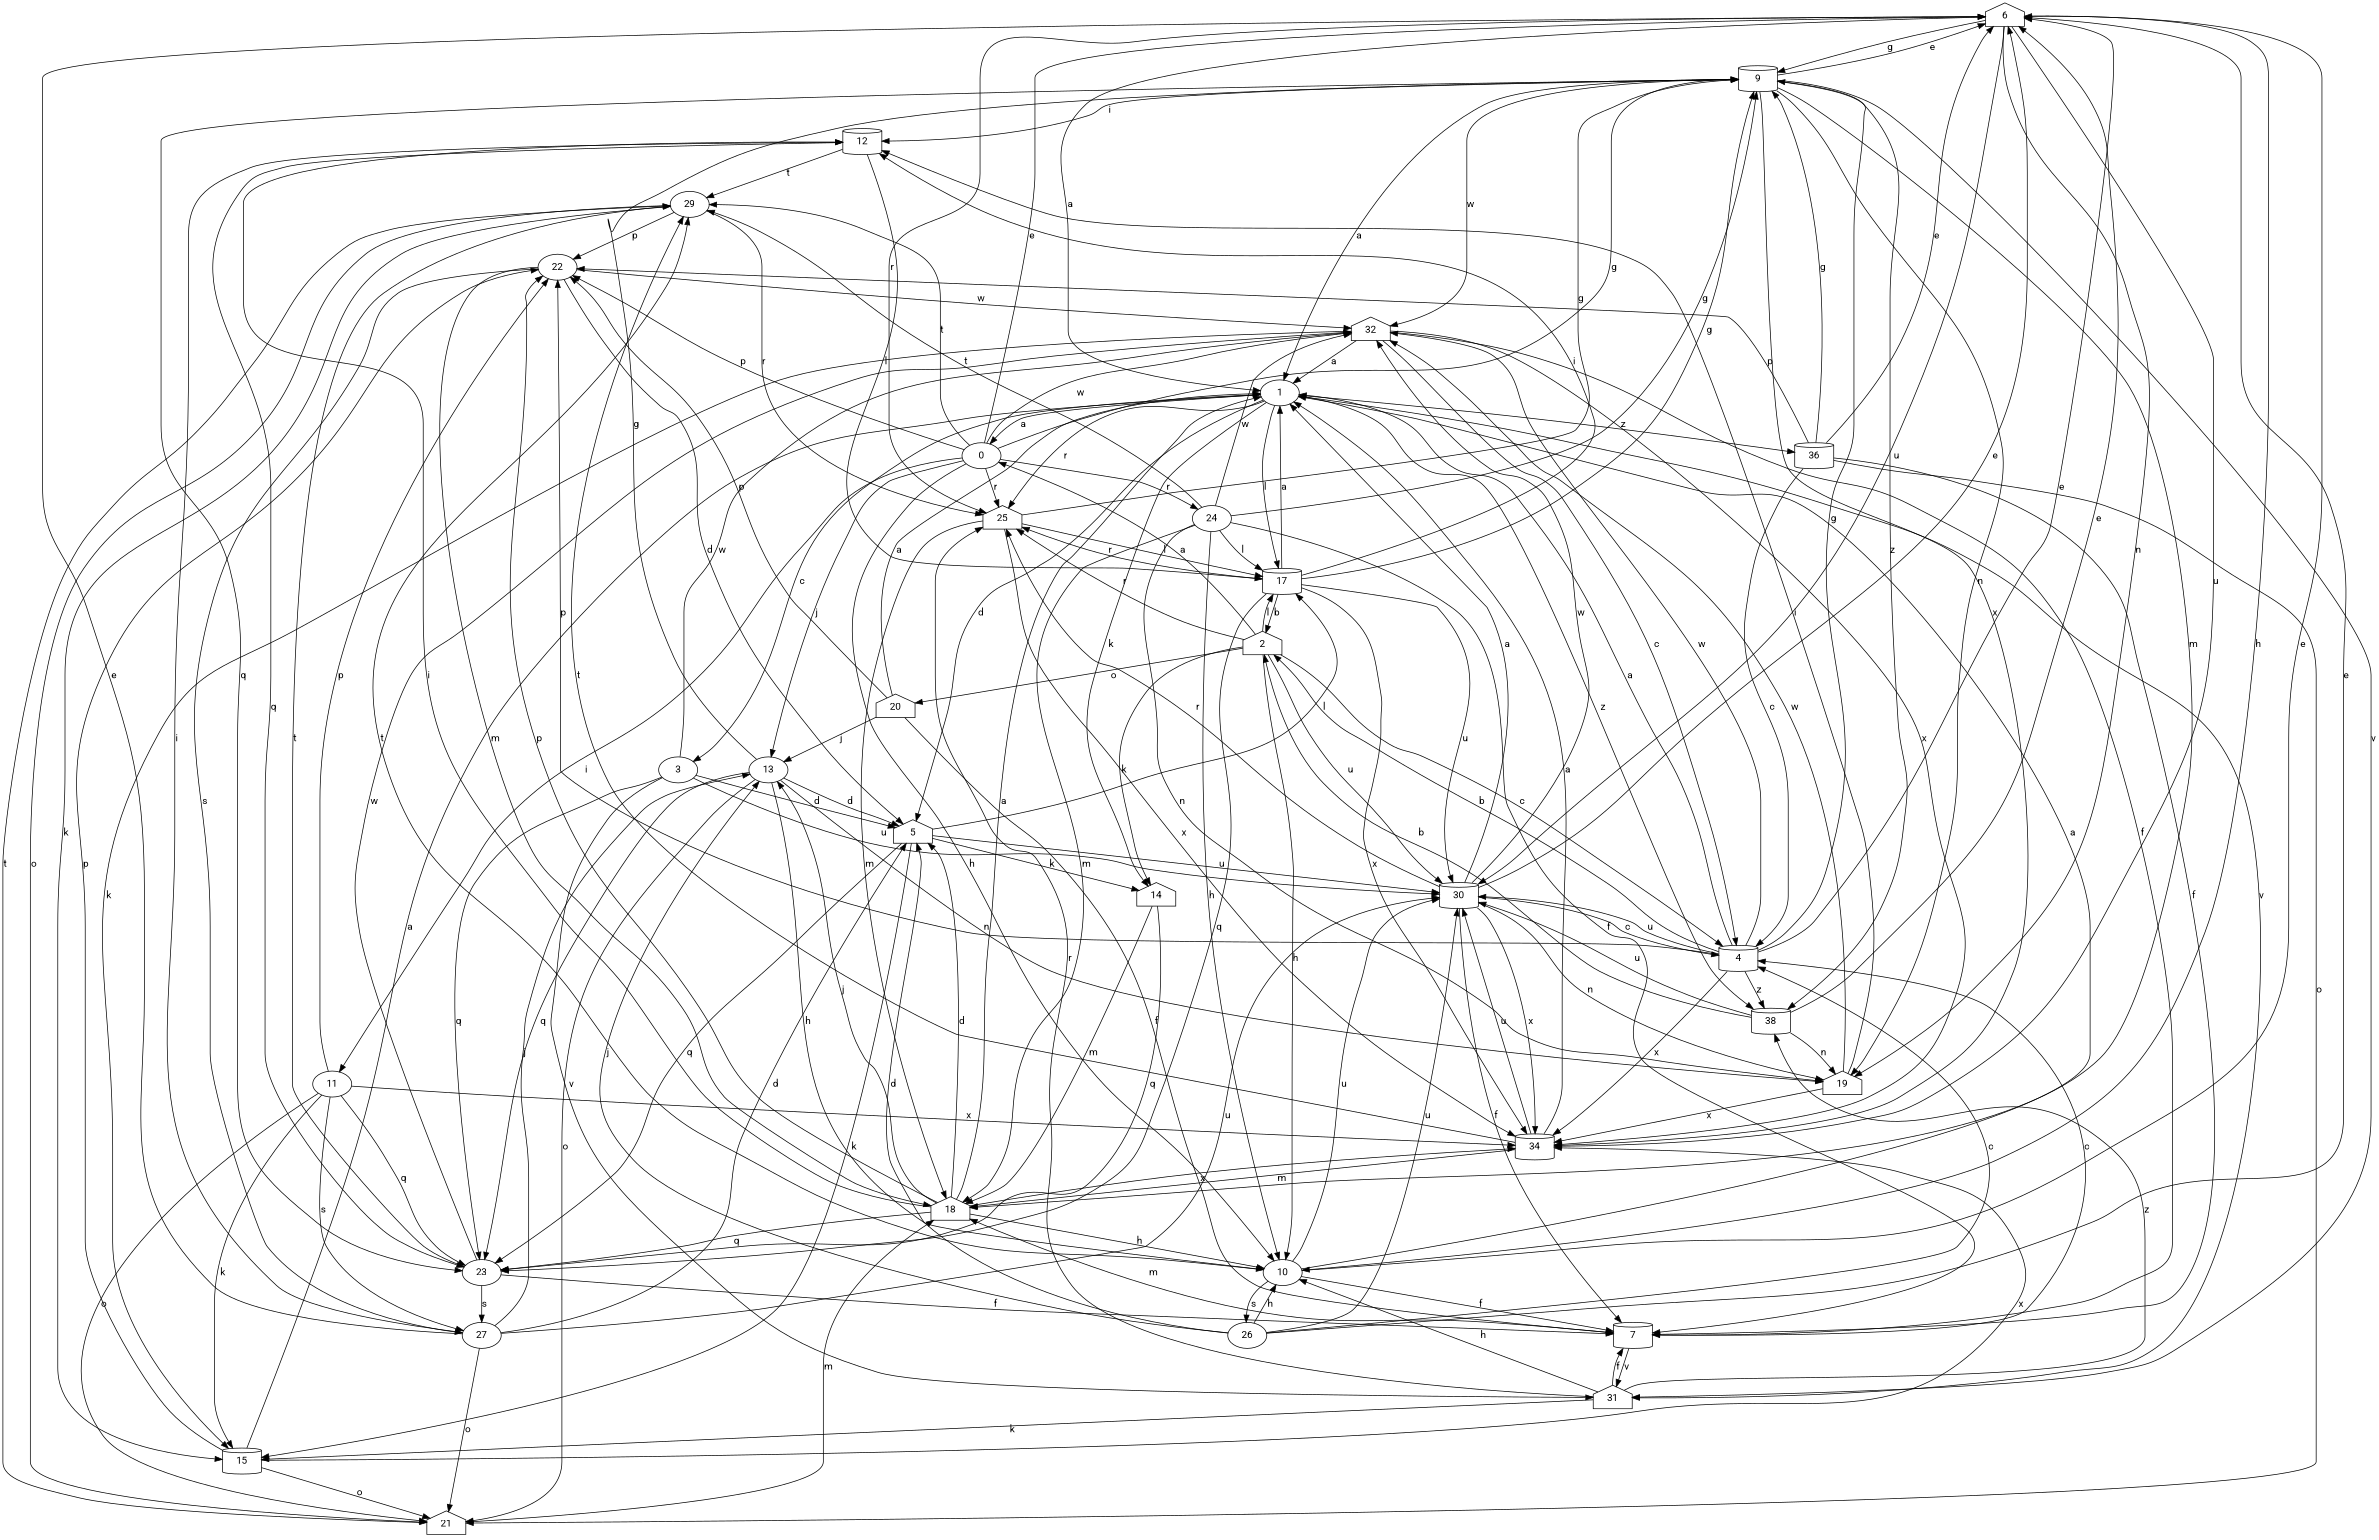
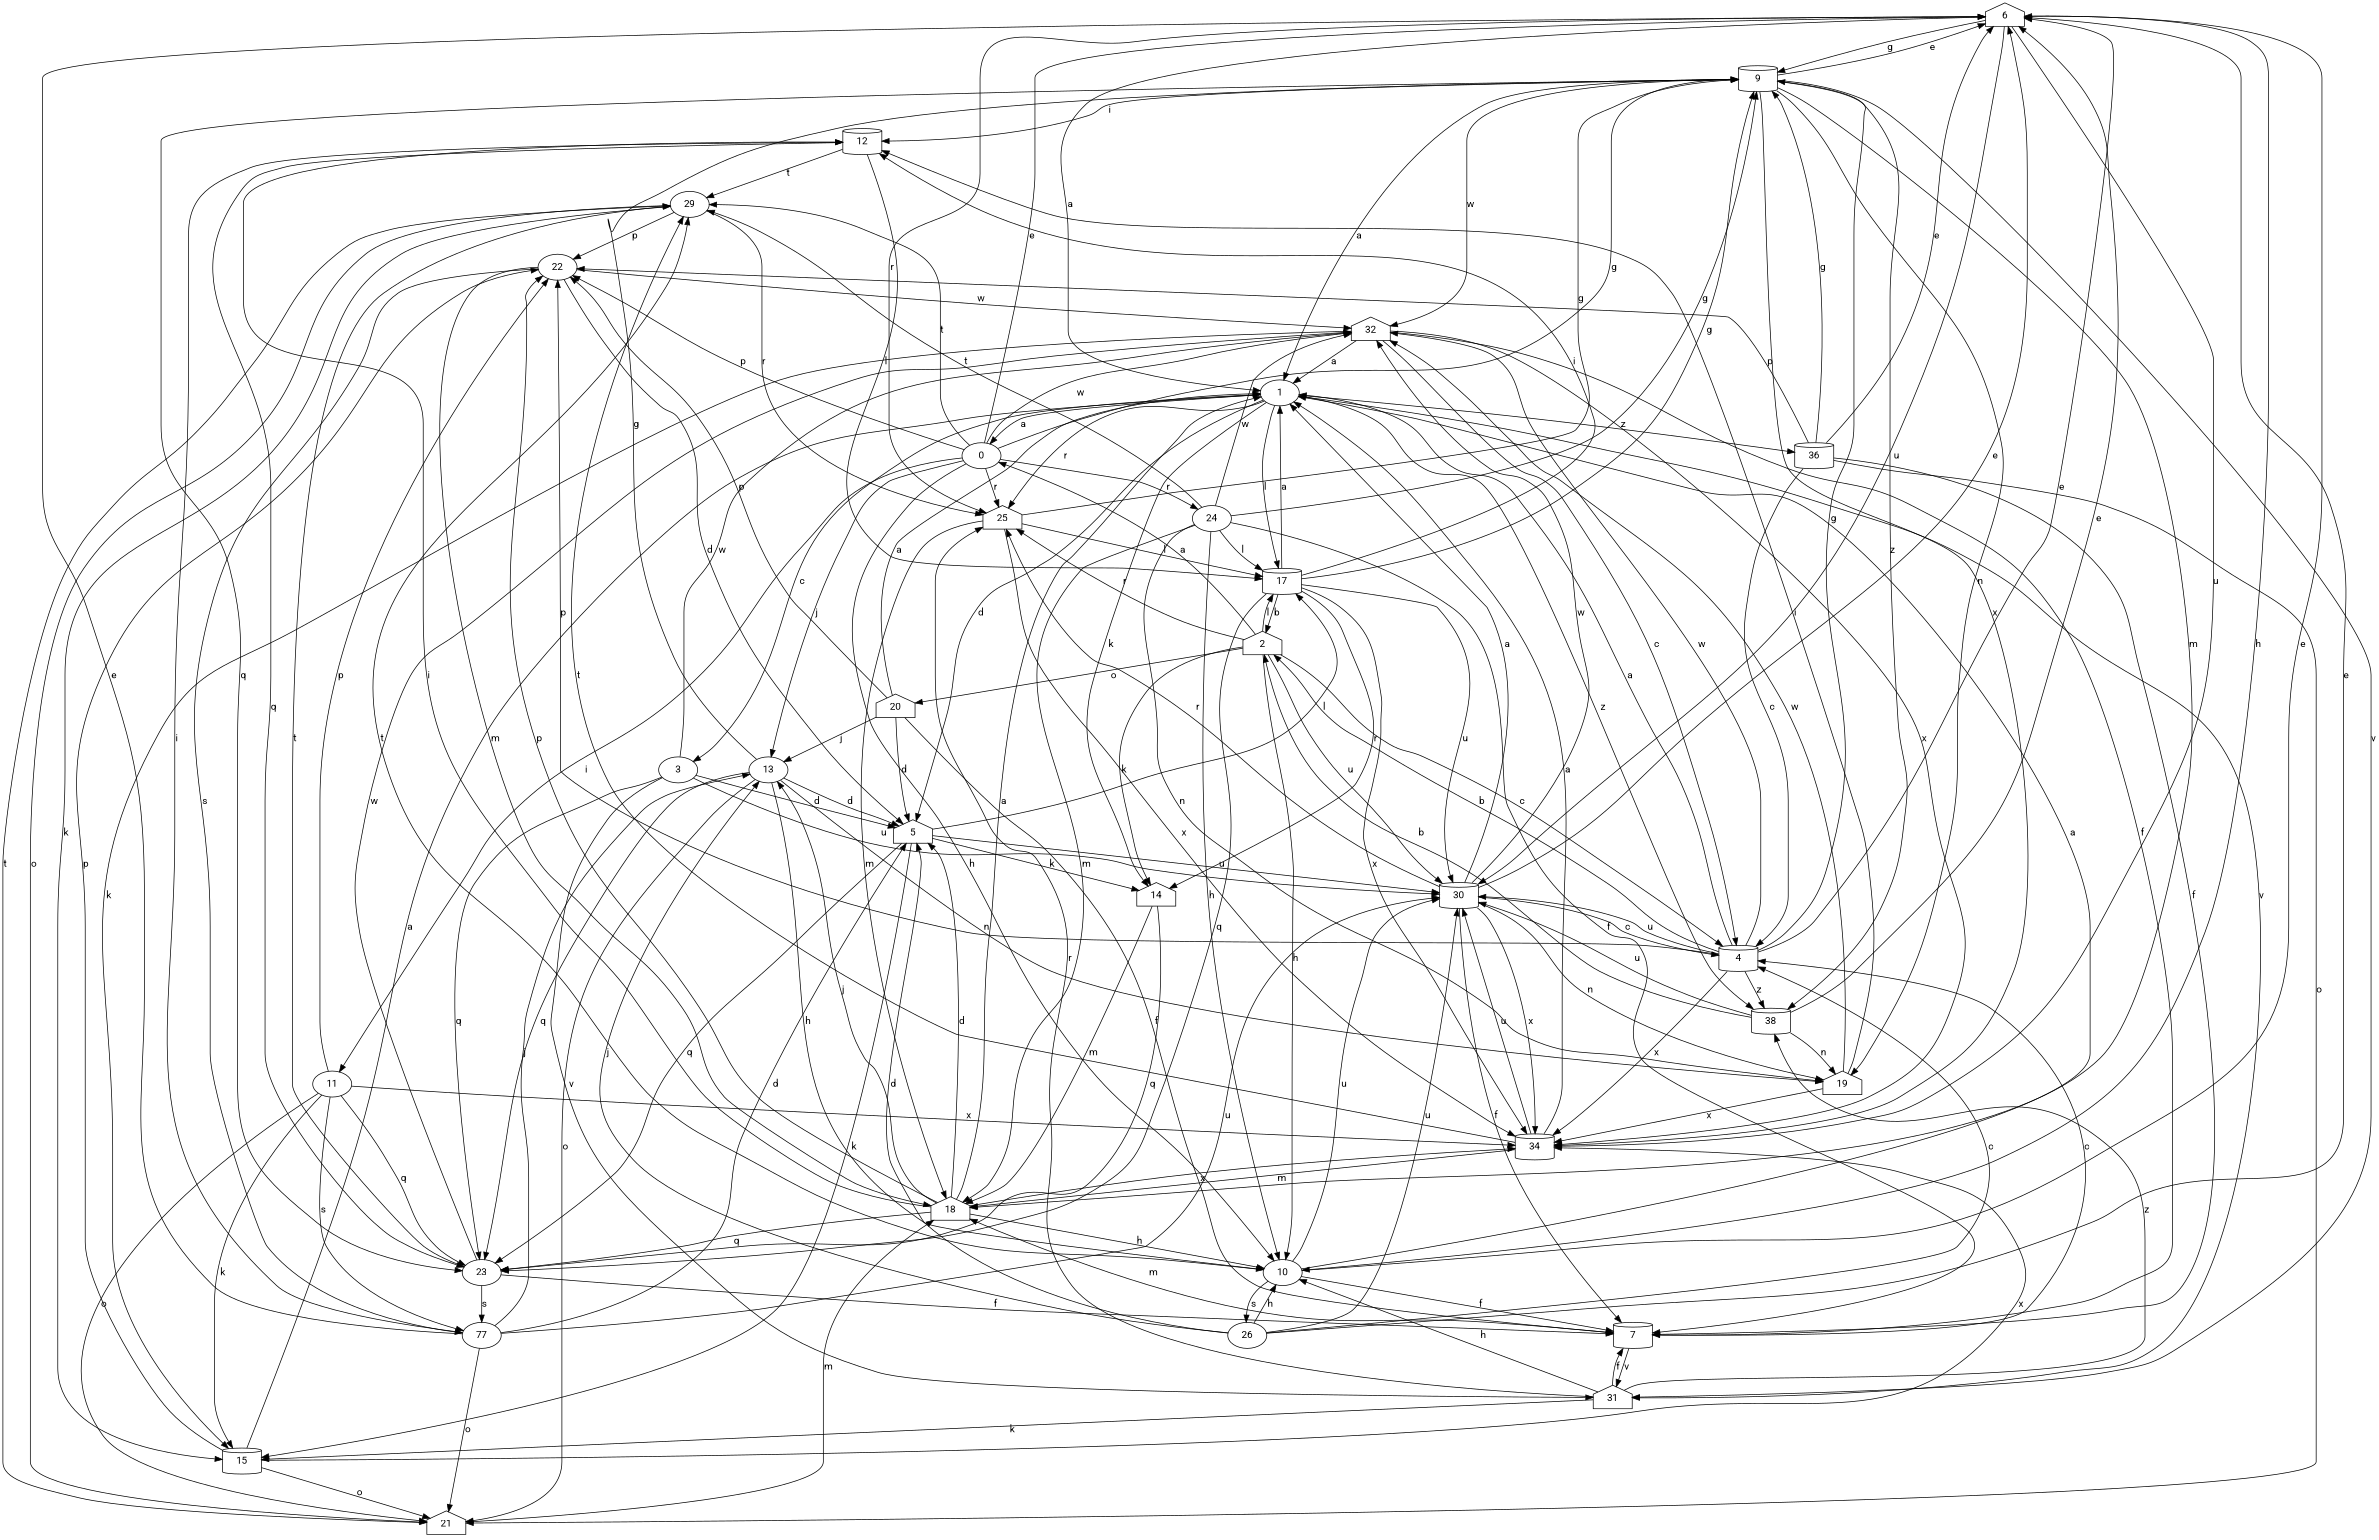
edge "17" -> "25": now "17" -> "14"
edge "6" -> "19": removed, label "n"
edge "20" -> "5": added, label "d"
node "27": label "27" -> "77"
